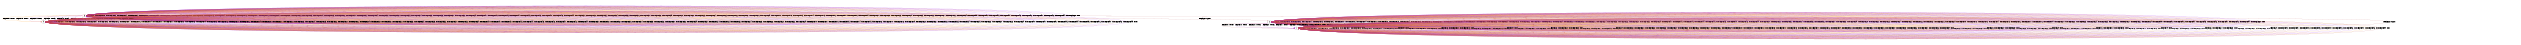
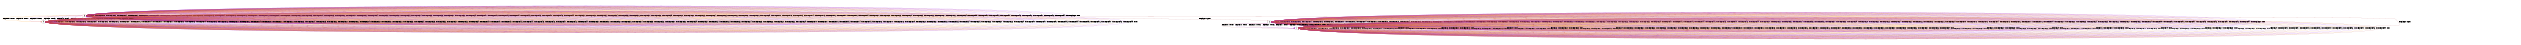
edge "3" -> "1": reversed
